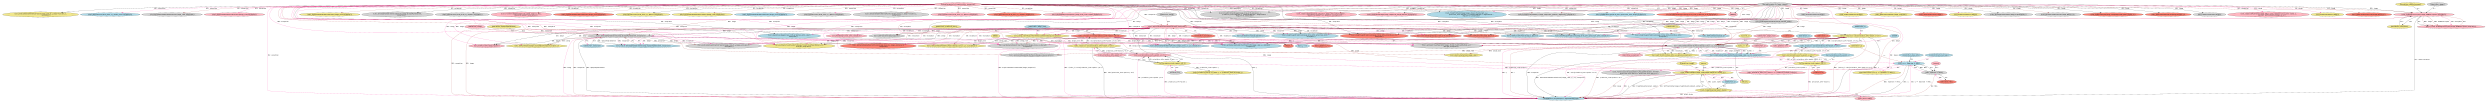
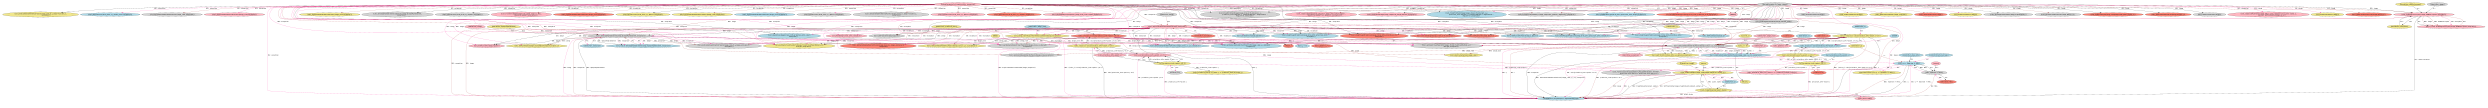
edge "(MethodParameterIn,Image *image)" -> "(Call,SetGeometry(image,&geometry))": added, label "DDG: image"
